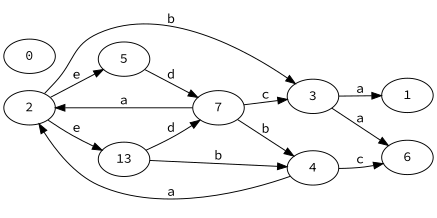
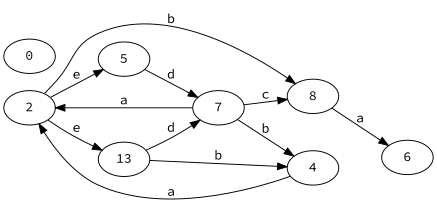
node "1": removed
node "3": label "3" -> "8"
edge "4" -> "6": removed, label "c"
